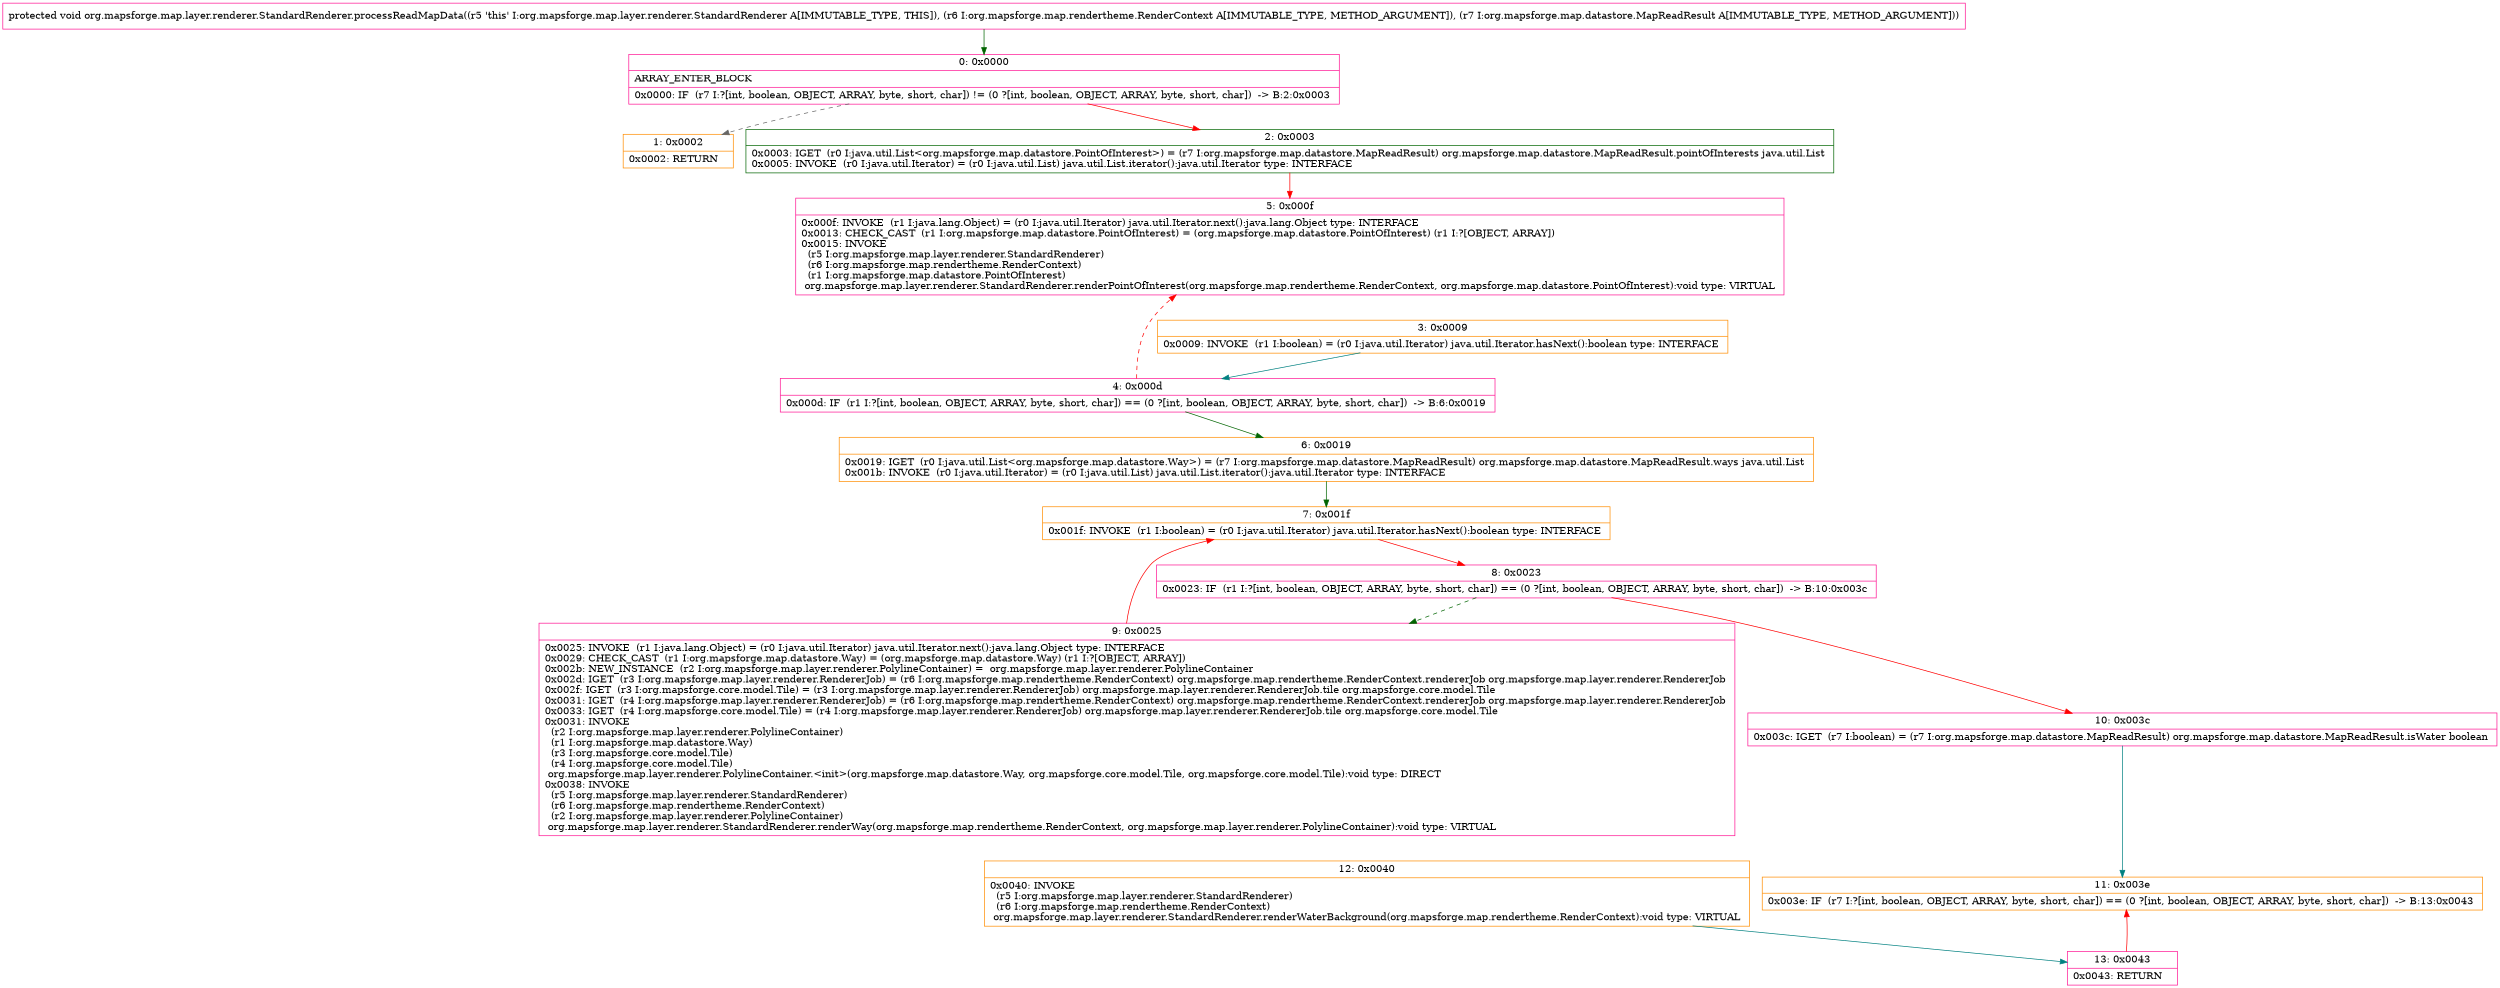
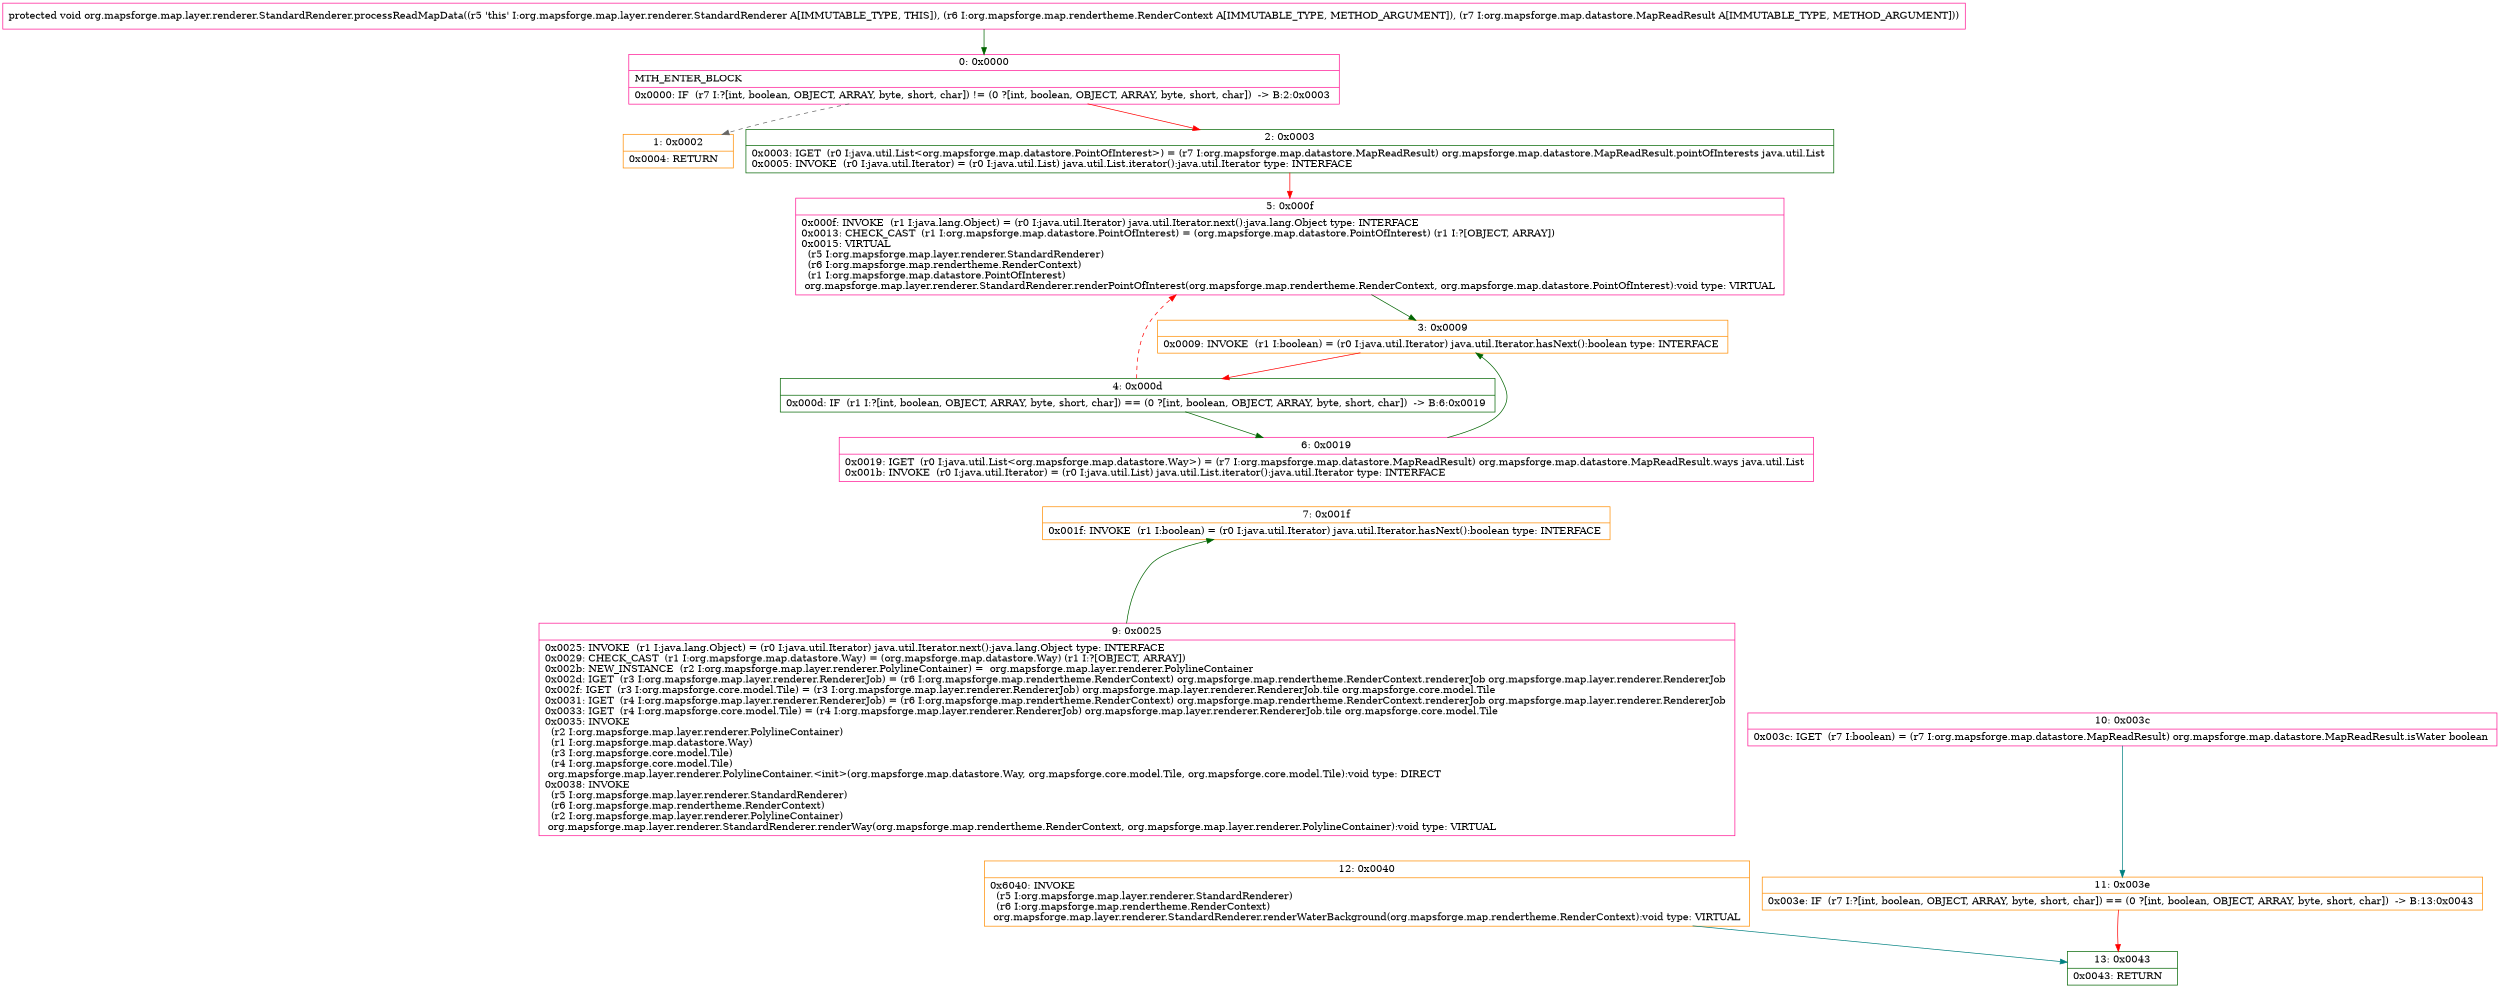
node "0: 0x0000": text "ARRAY_ENTER_BLOCK" -> "MTH_ENTER_BLOCK"
node "1: 0x0002": text "0x0002: RETURN" -> "0x0004: RETURN"
node "5: 0x000f": text "0x0015: INVOKE" -> "0x0015: VIRTUAL"
edge "5: 0x000f" -> "3: 0x0009": added
edge "3: 0x0009" -> "4: 0x000d": color teal -> red
node "4: 0x000d": color deeppink -> darkgreen
node "6: 0x0019": color darkorange -> deeppink
edge "6: 0x0019" -> "7: 0x001f": now "6: 0x0019" -> "3: 0x0009"
edge "9: 0x0025" -> "7: 0x001f": color red -> darkgreen
node "8: 0x0023": removed
node "9: 0x0025": text "0x0031: INVOKE" -> "0x0035: INVOKE"
node "12: 0x0040": text "0x0040: INVOKE" -> "0x6040: INVOKE"
edge "13: 0x0043" -> "11: 0x003e": reversed
node "13: 0x0043": color deeppink -> darkgreen
